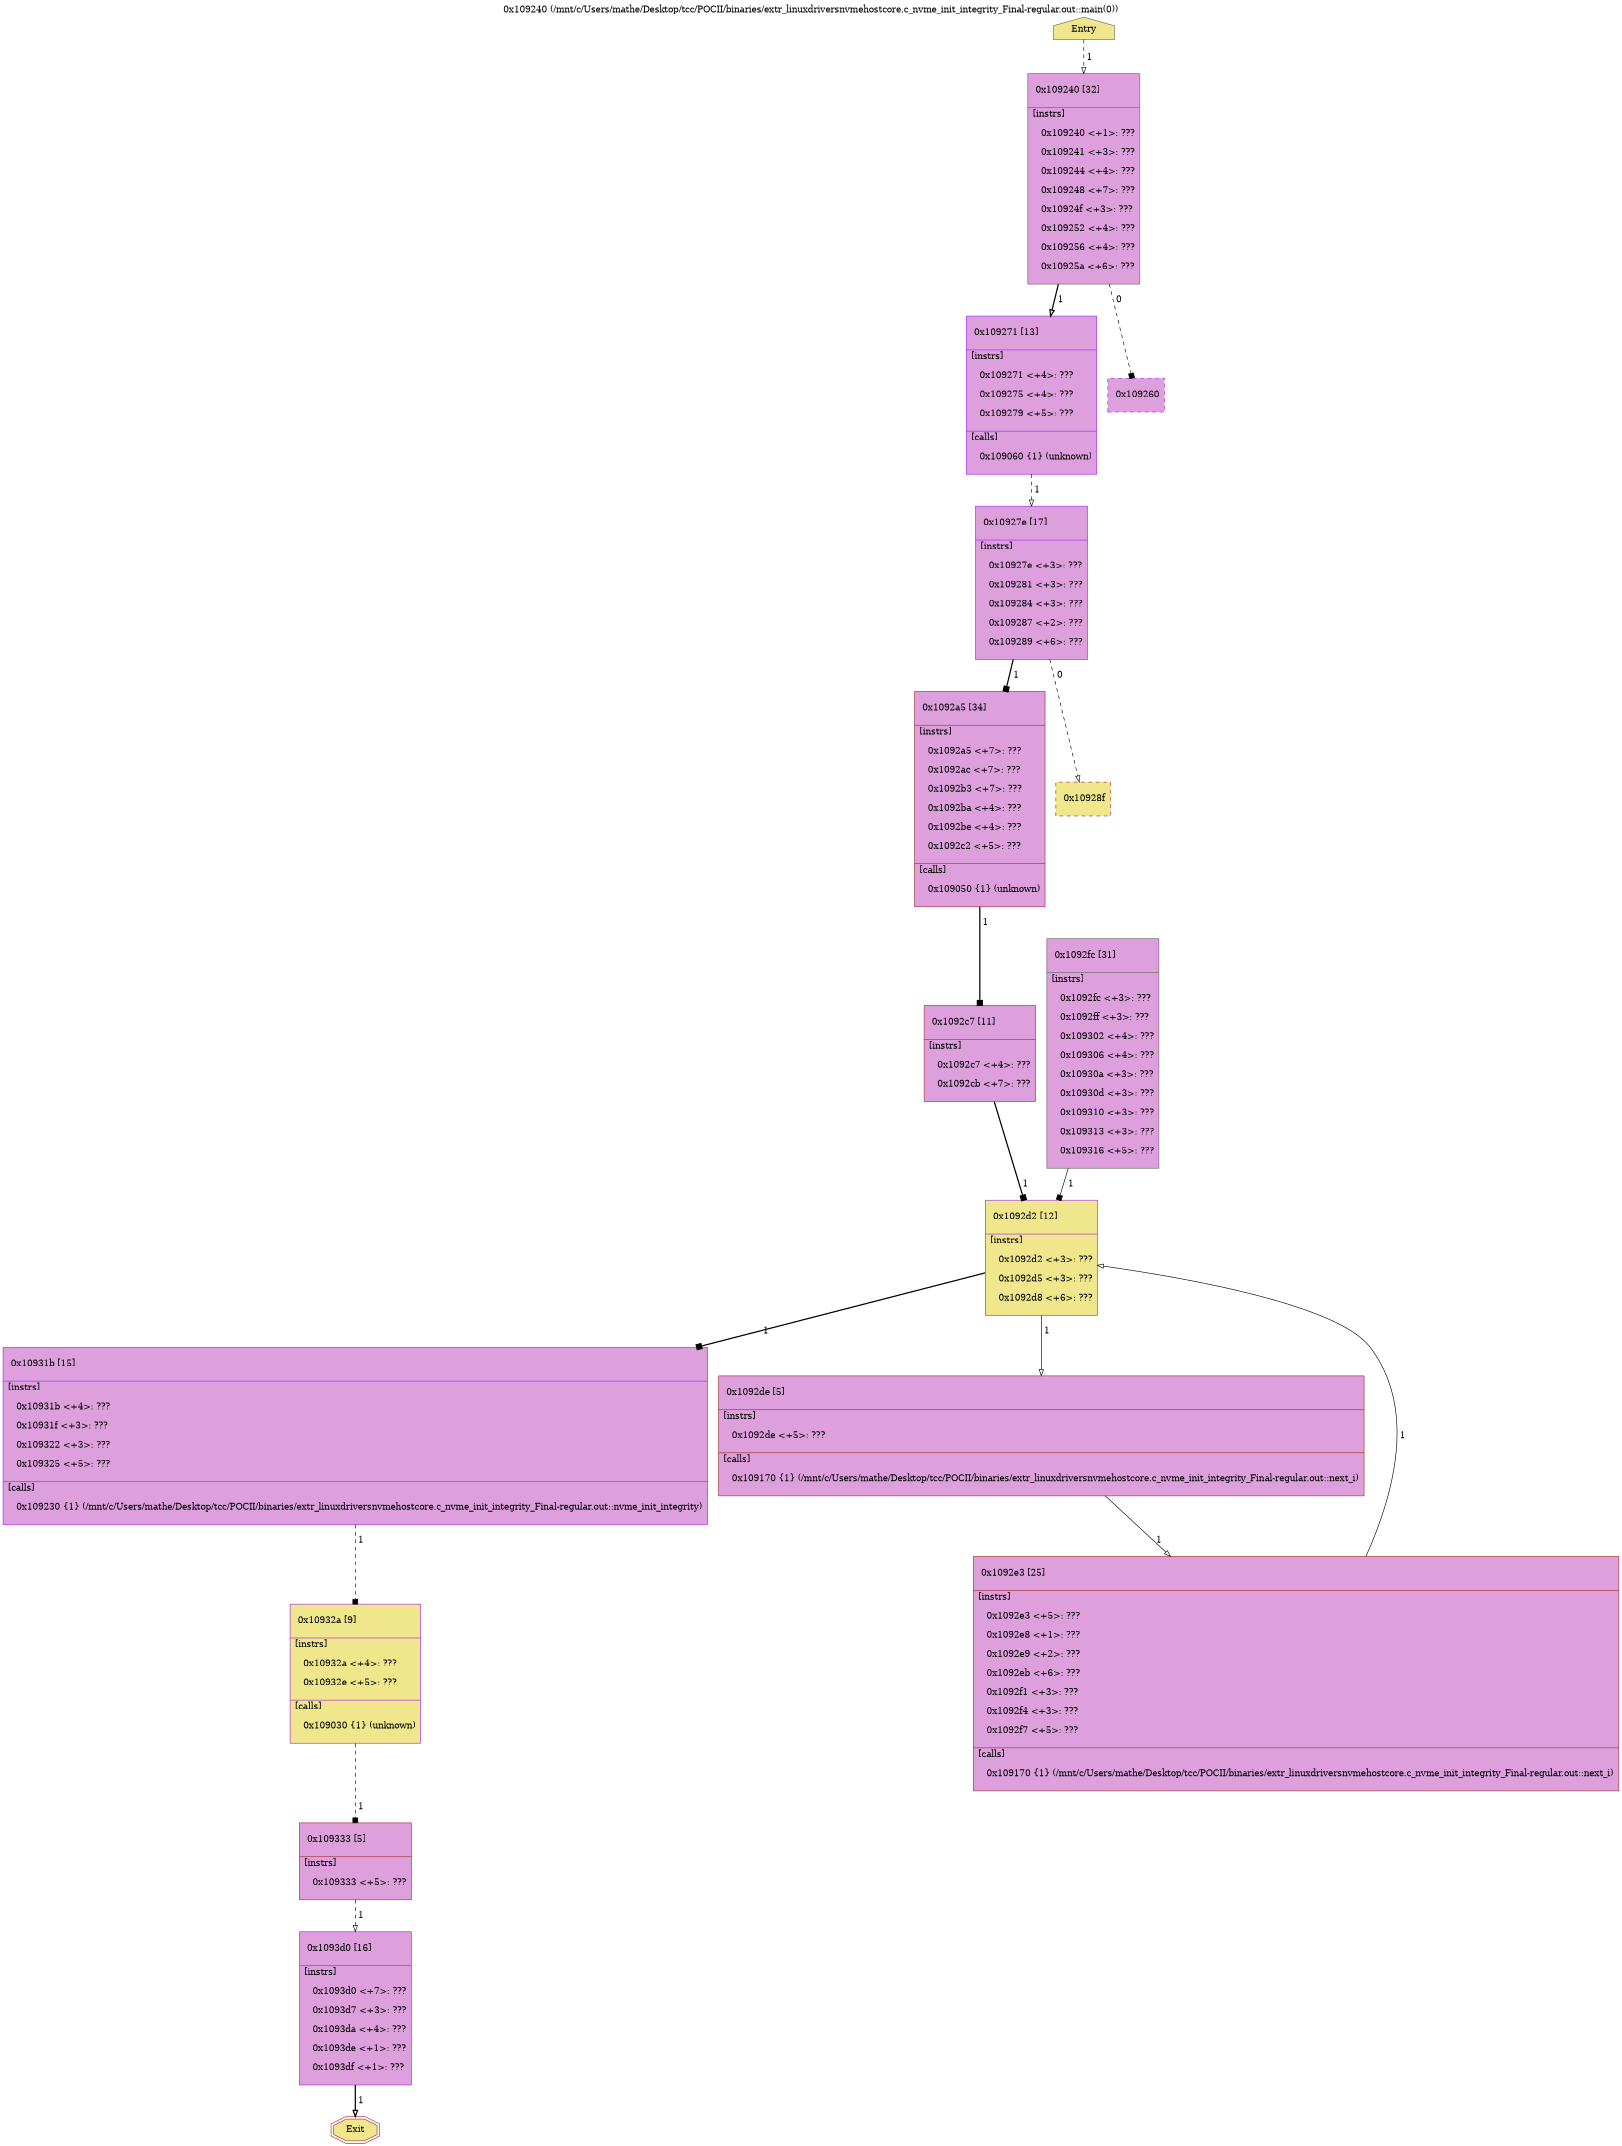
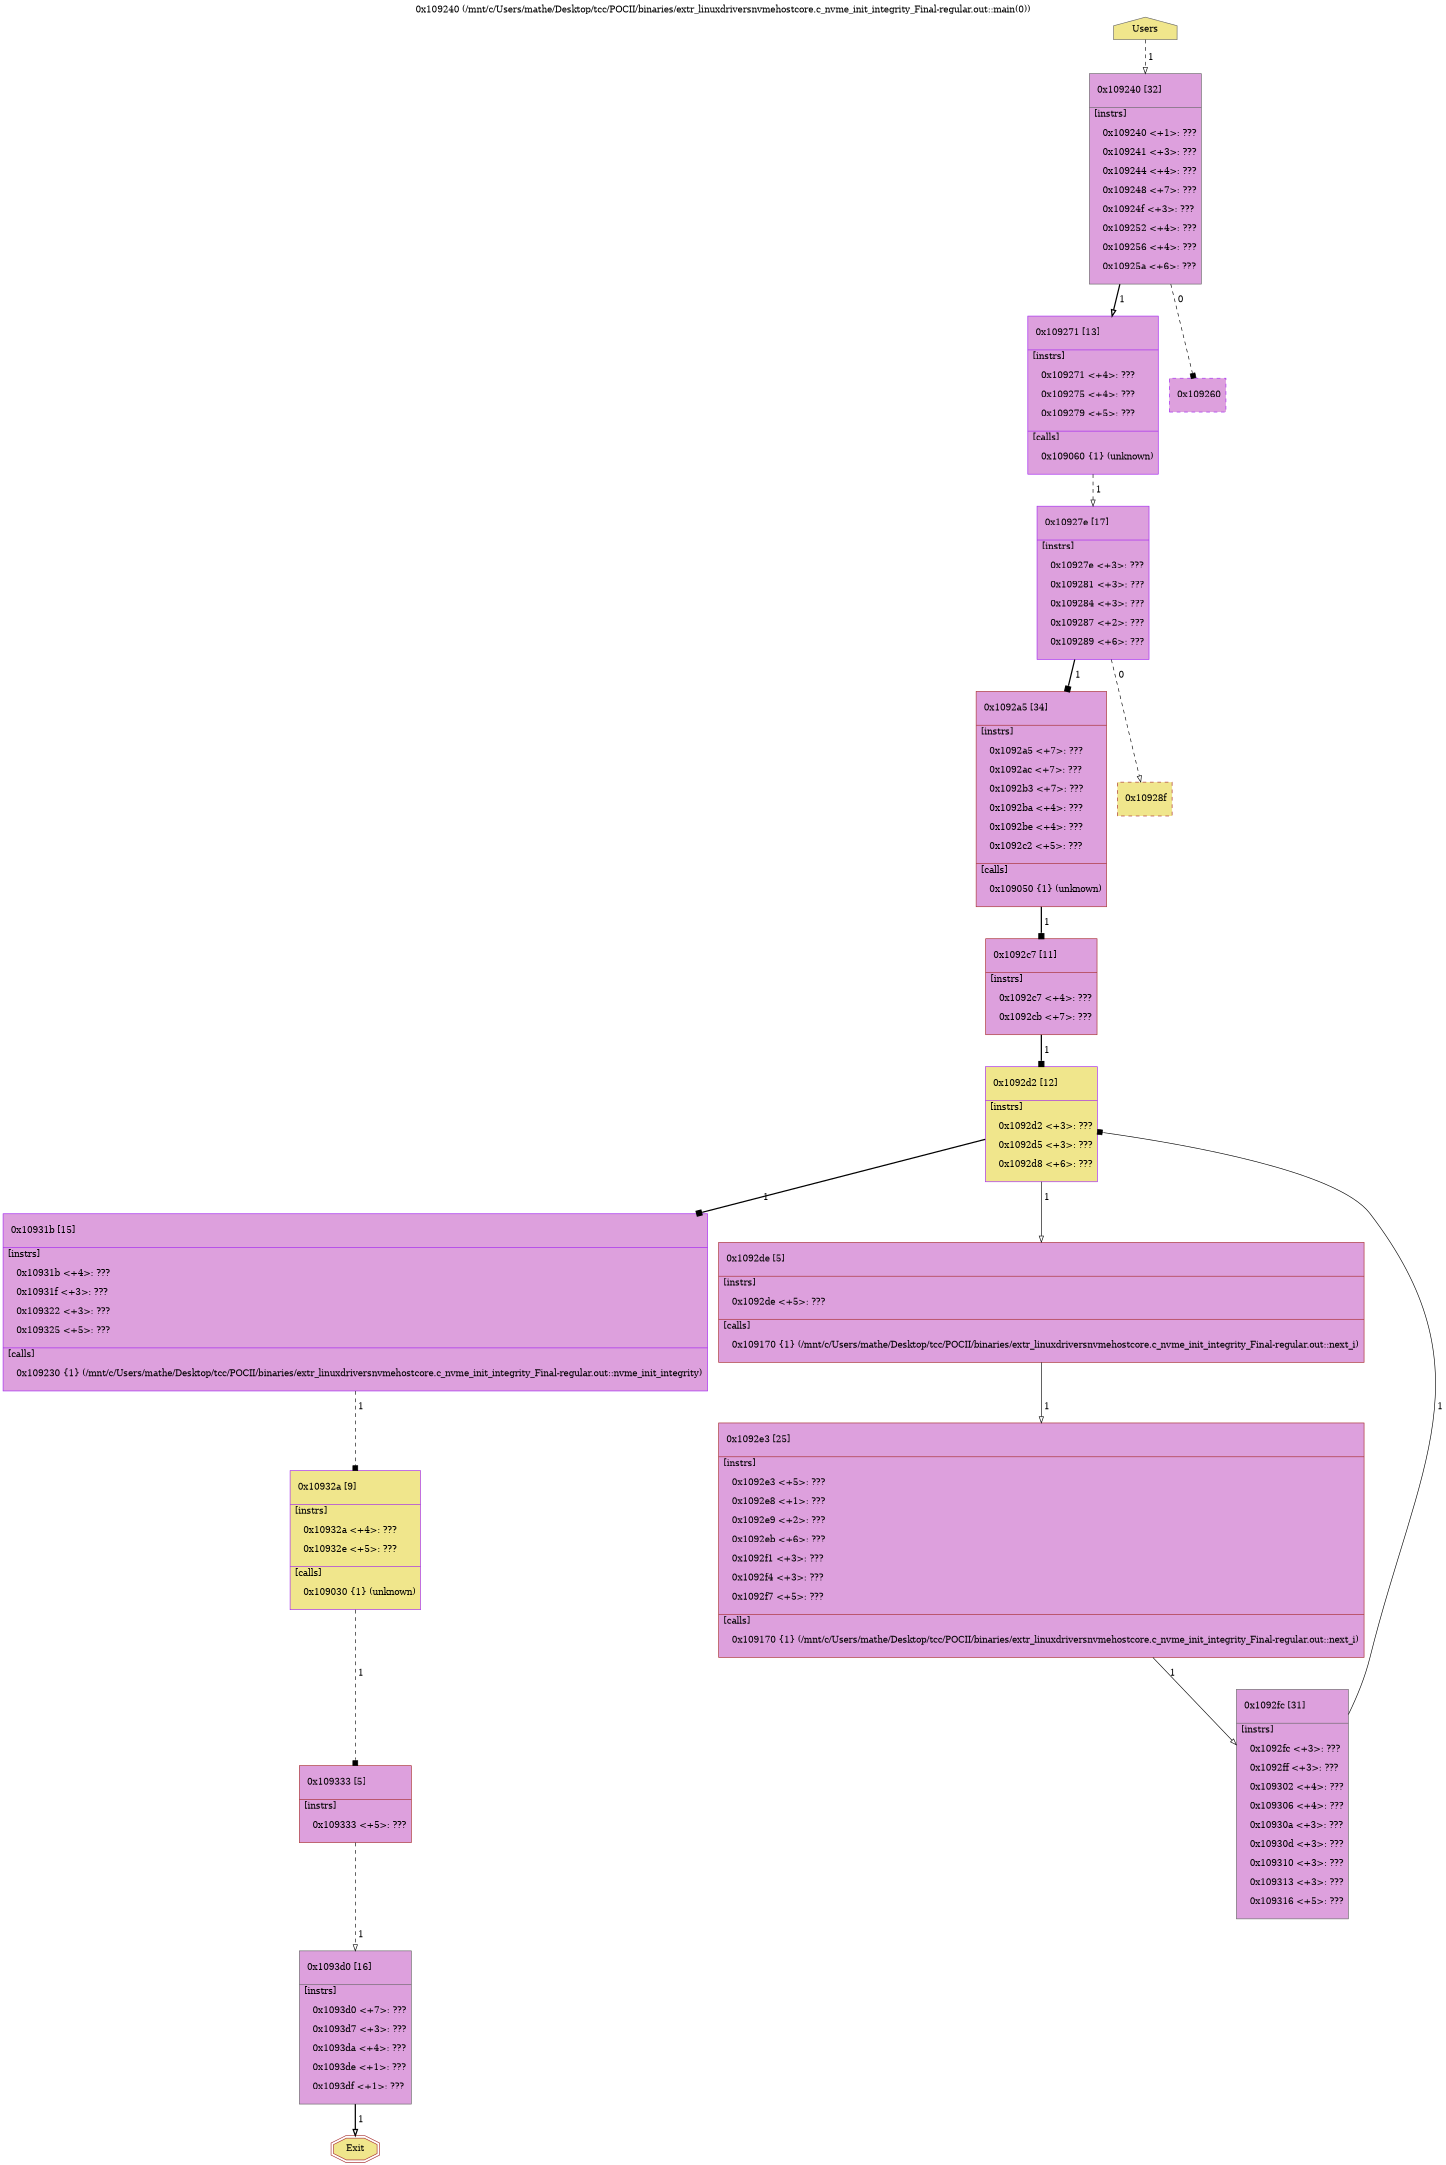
node "Entry": label "Entry" -> "Users"
edge "0x1092e3 [25]" -> "0x1092d2 [12]": now "0x1092e3 [25]" -> "0x1092fc [31]"
node "0x1093d0 [16]": color purple -> gray40
